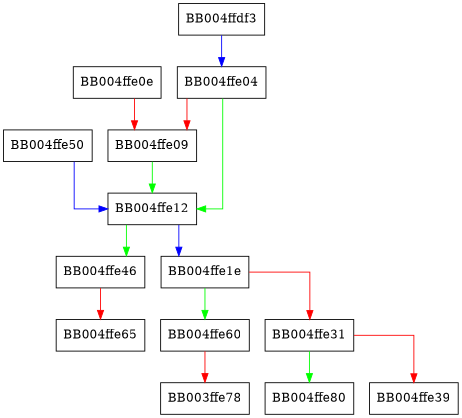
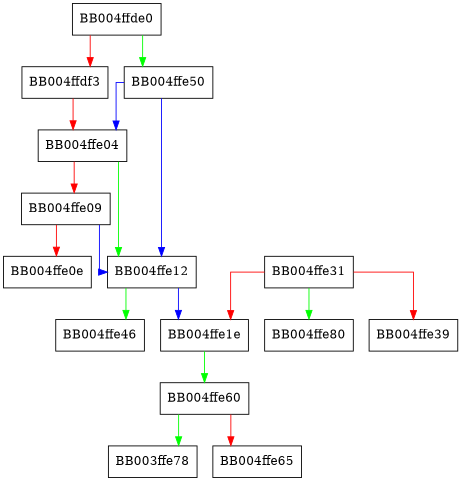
node "BB004ffde0": added
edge "BB004ffdf3" -> "BB004ffe04": color blue -> red
edge "BB004ffe50" -> "BB004ffe04": added
edge "BB004ffe0e" -> "BB004ffe09": reversed
edge "BB004ffe09" -> "BB004ffe12": color green -> blue
edge "BB004ffe1e" -> "BB004ffe31": reversed
edge "BB004ffe46" -> "BB004ffe65": now "BB004ffe60" -> "BB004ffe65"
edge "BB004ffe60" -> "BB003ffe78": color red -> green
